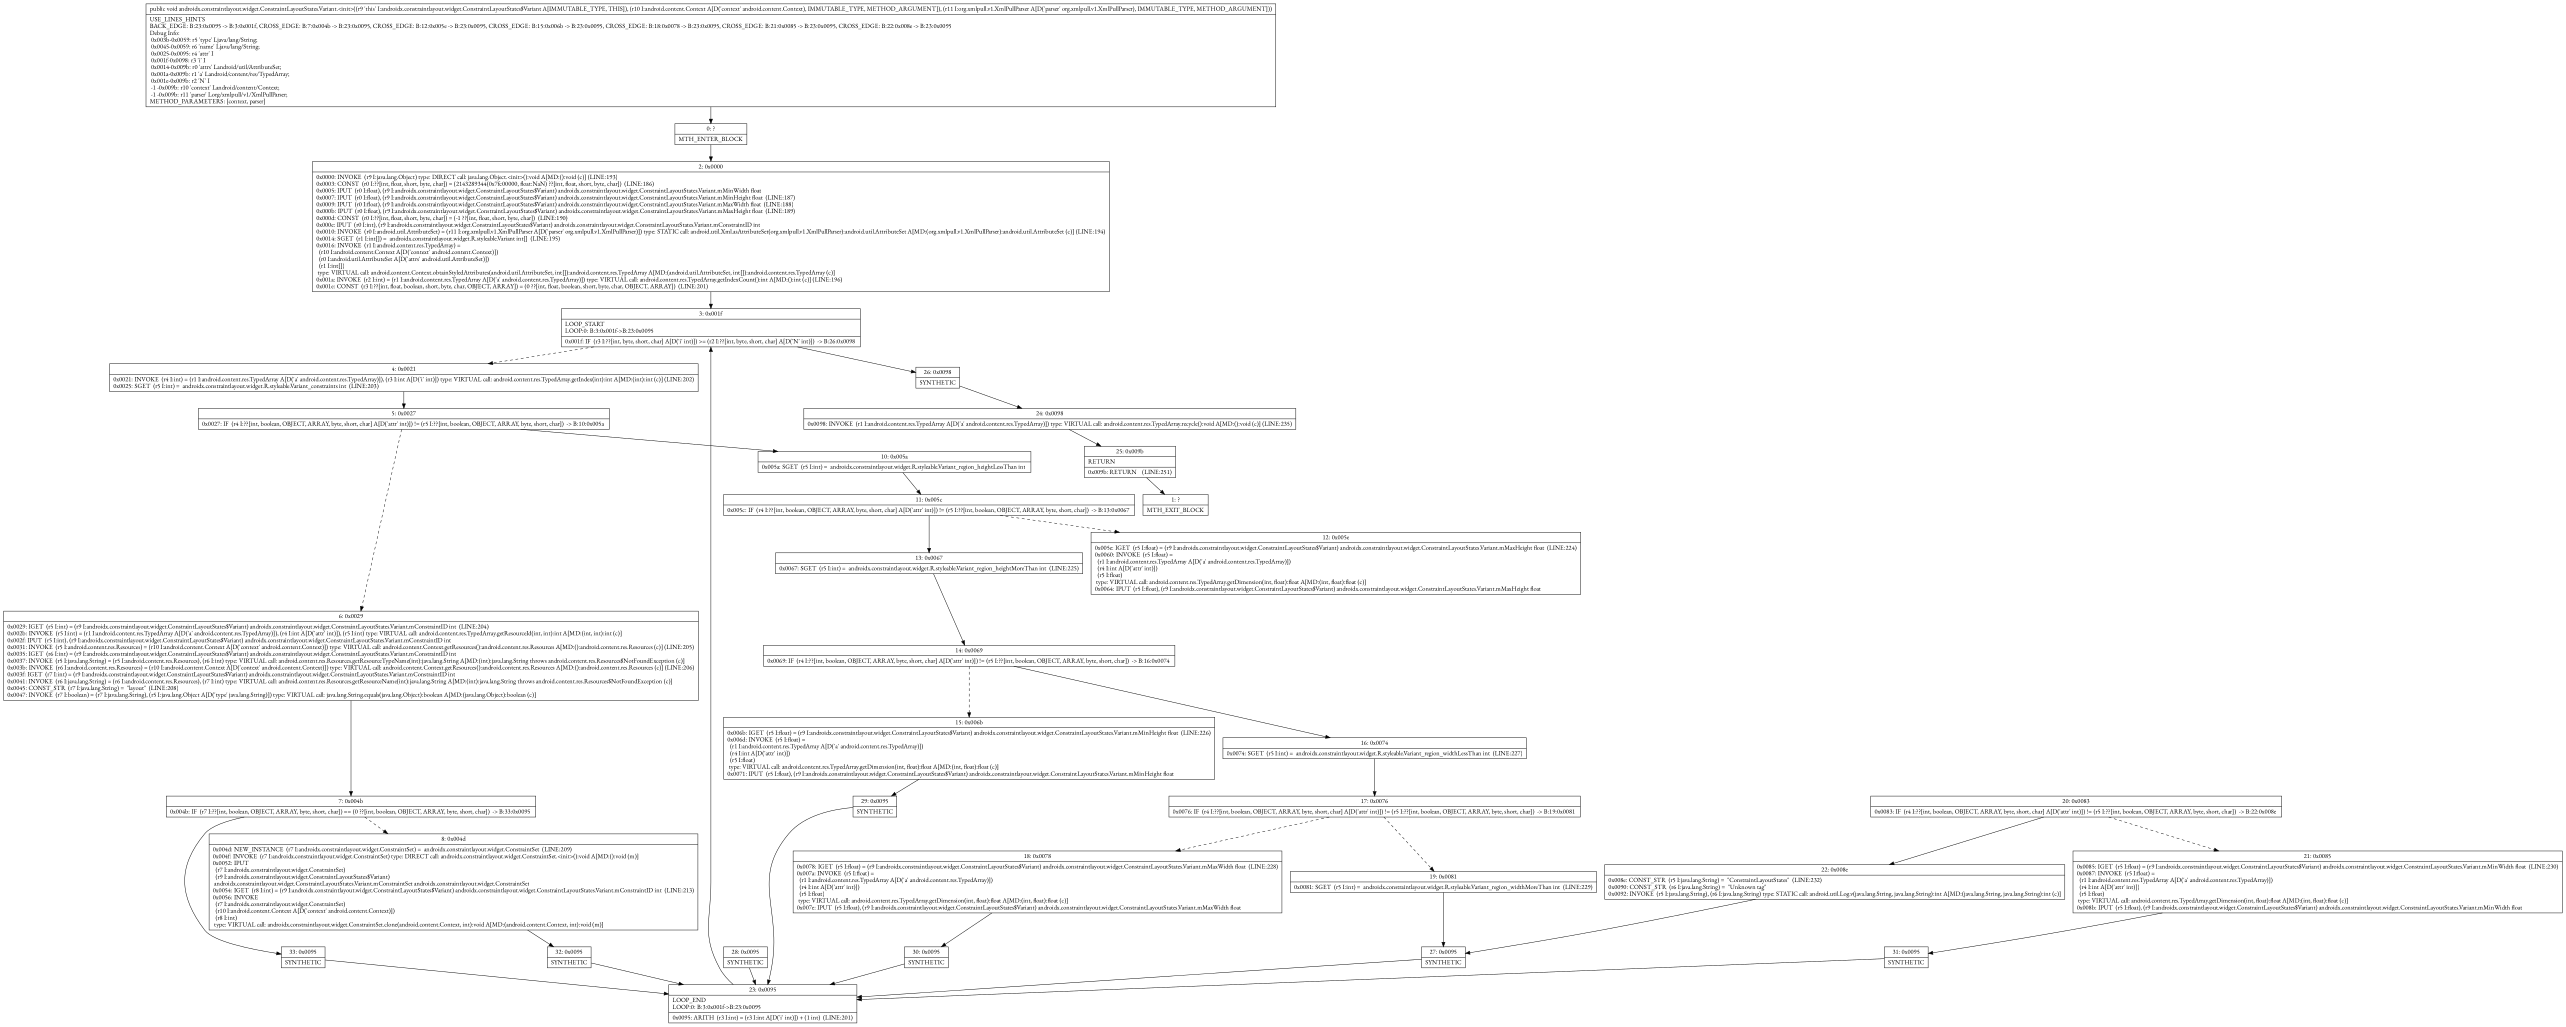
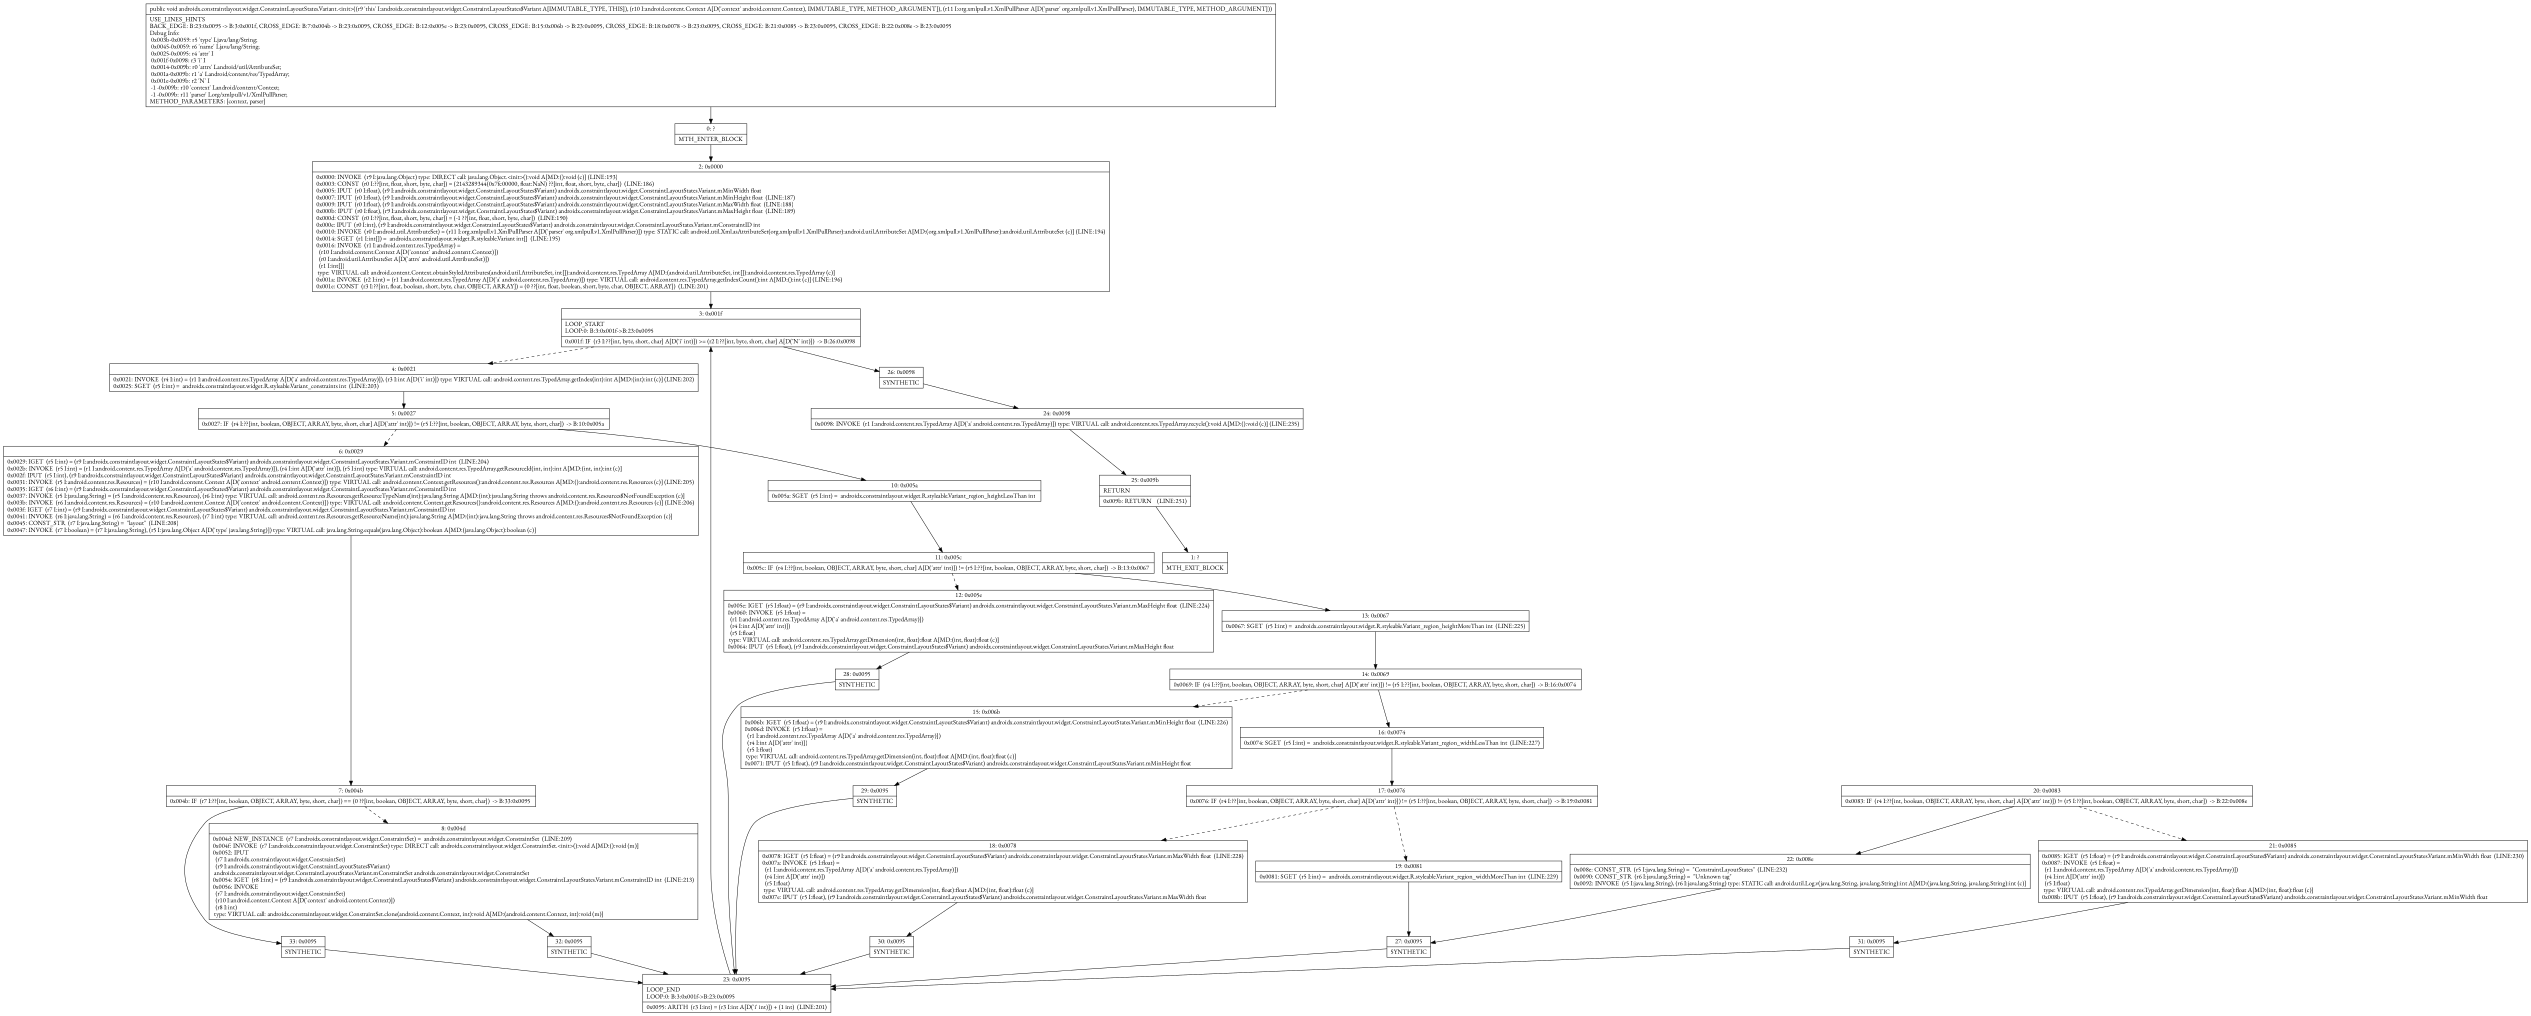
edge "12: 0x005e" -> "28: 0x0095": added
